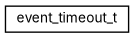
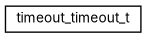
node "event_timeout_t": label "event_timeout_t" -> "timeout_timeout_t"
